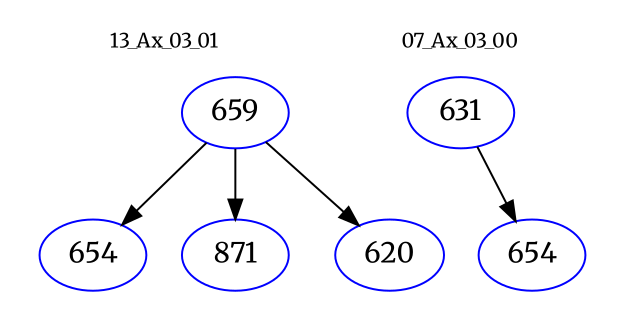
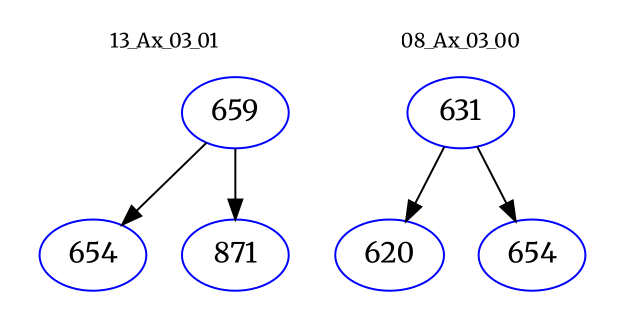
cluster "07_Ax_03_00": label "07_Ax_03_00" -> "08_Ax_03_00"
edge "659" -> "620": now "631" -> "620"
